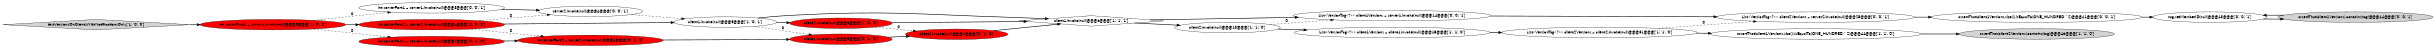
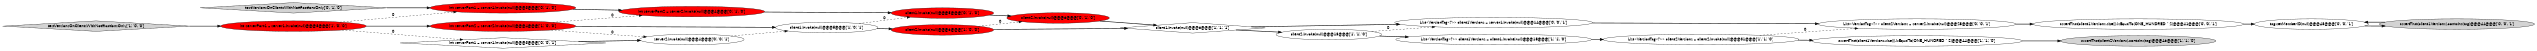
node "testVersionsOnClientsWithNotificationsOnly['0', '1', '0']": added
node "int serverPort1 = server1.invoke(null)@@@3@@@['0', '0', '1']": shape ellipse -> diamond
edge "client1.invoke(null)@@@5@@@['1', '0', '1']" -> "client1.invoke(null)@@@6@@@['1', '1', '1']": removed
